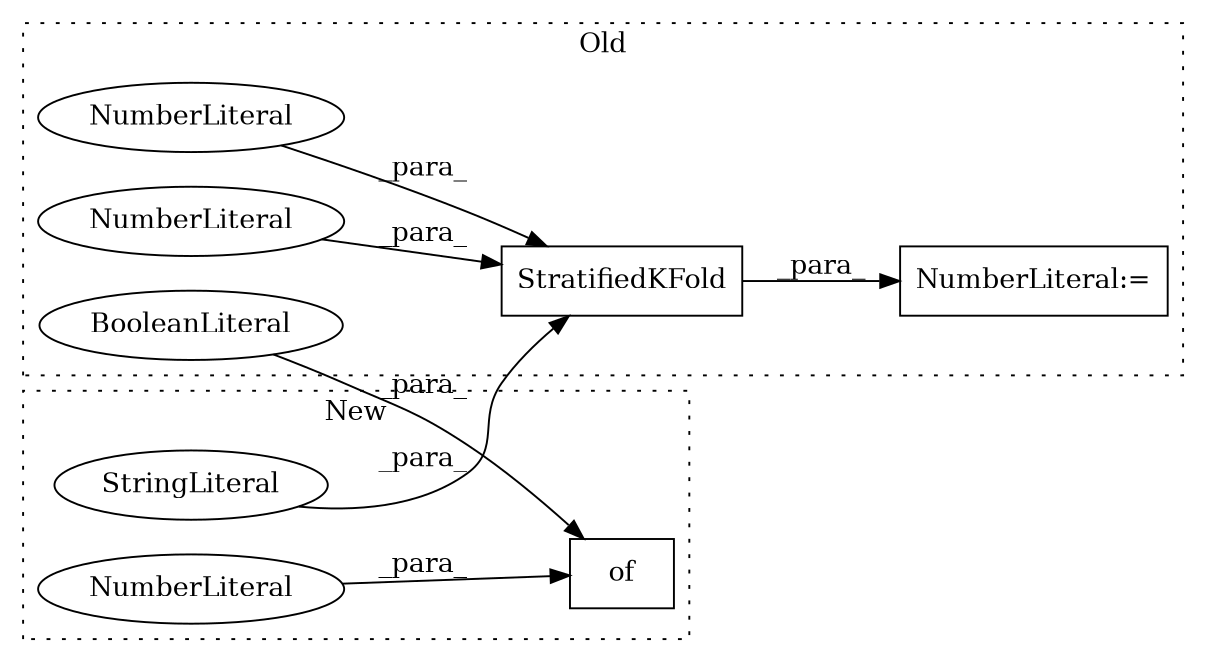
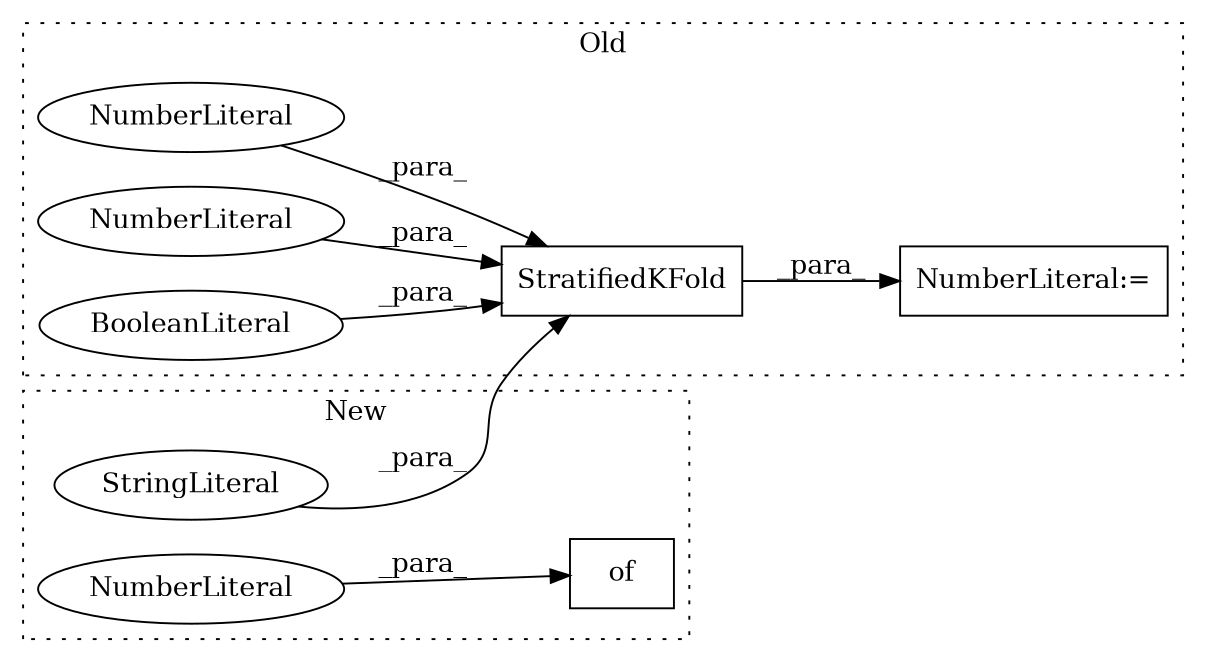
edge "BooleanLiteral" -> "of": now "BooleanLiteral" -> "StratifiedKFold"
